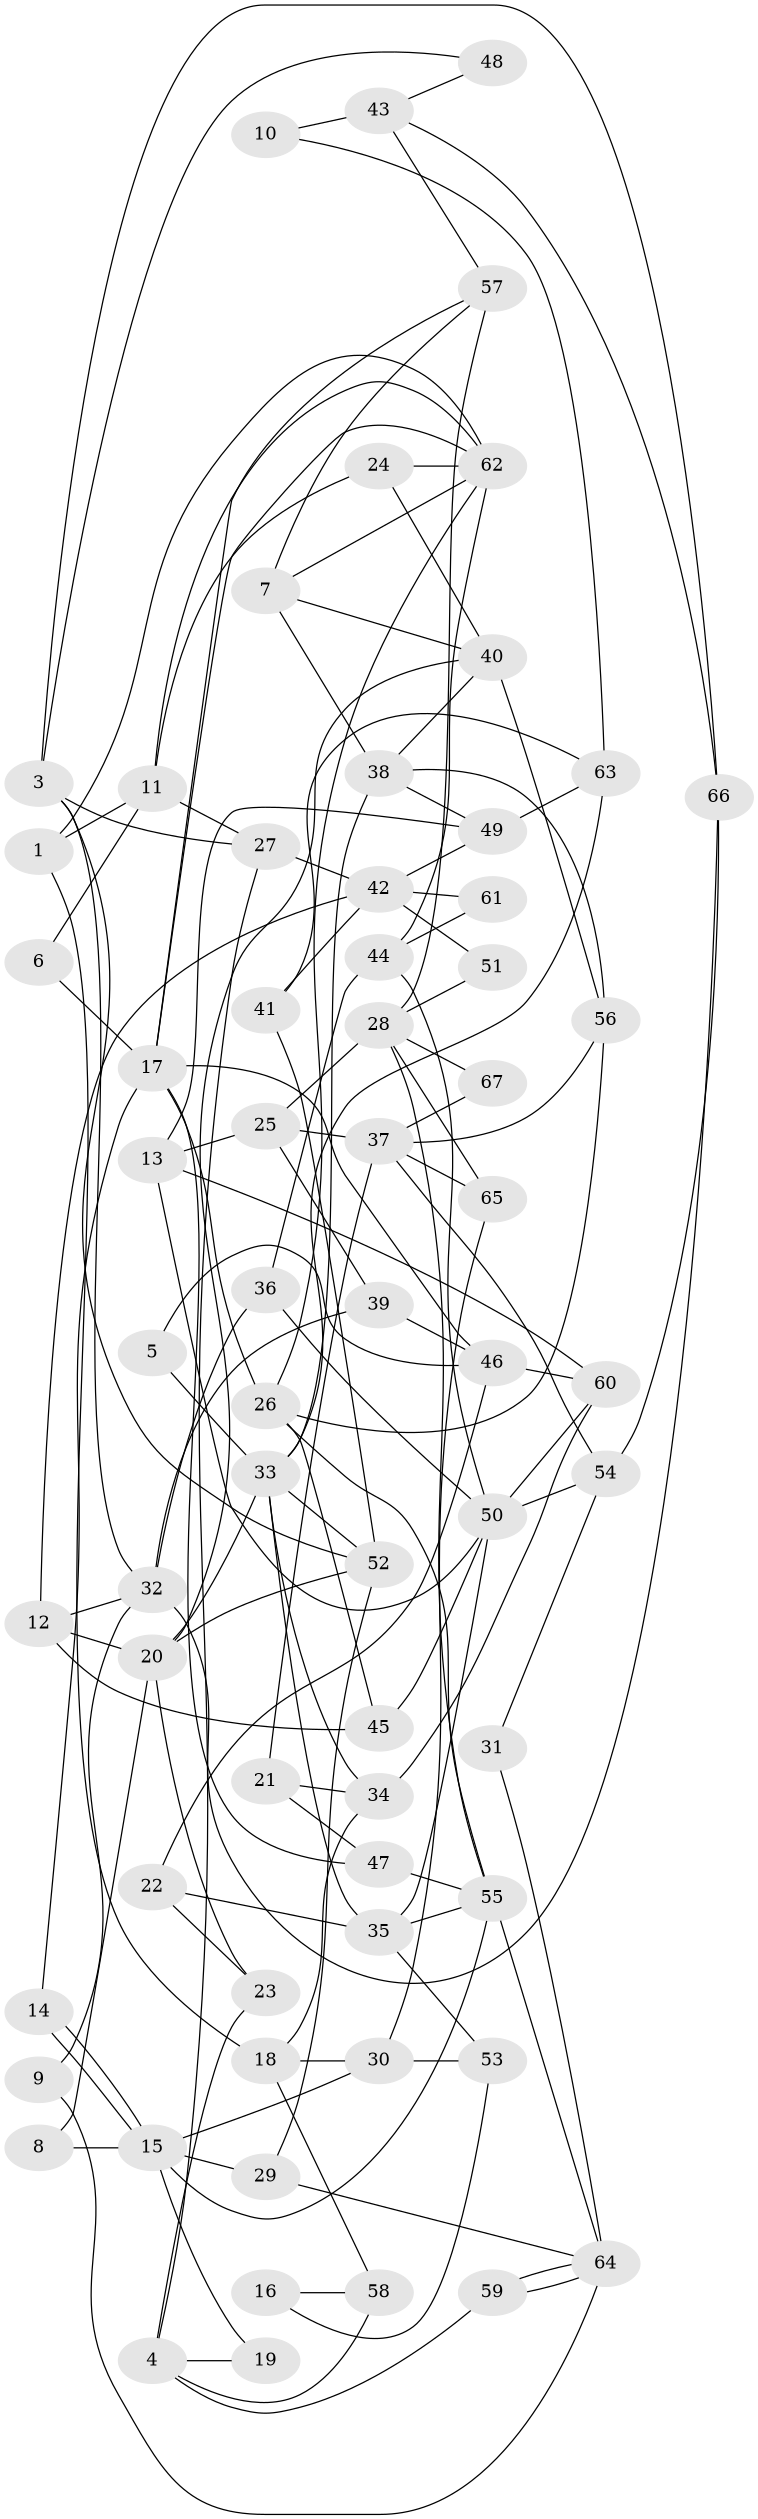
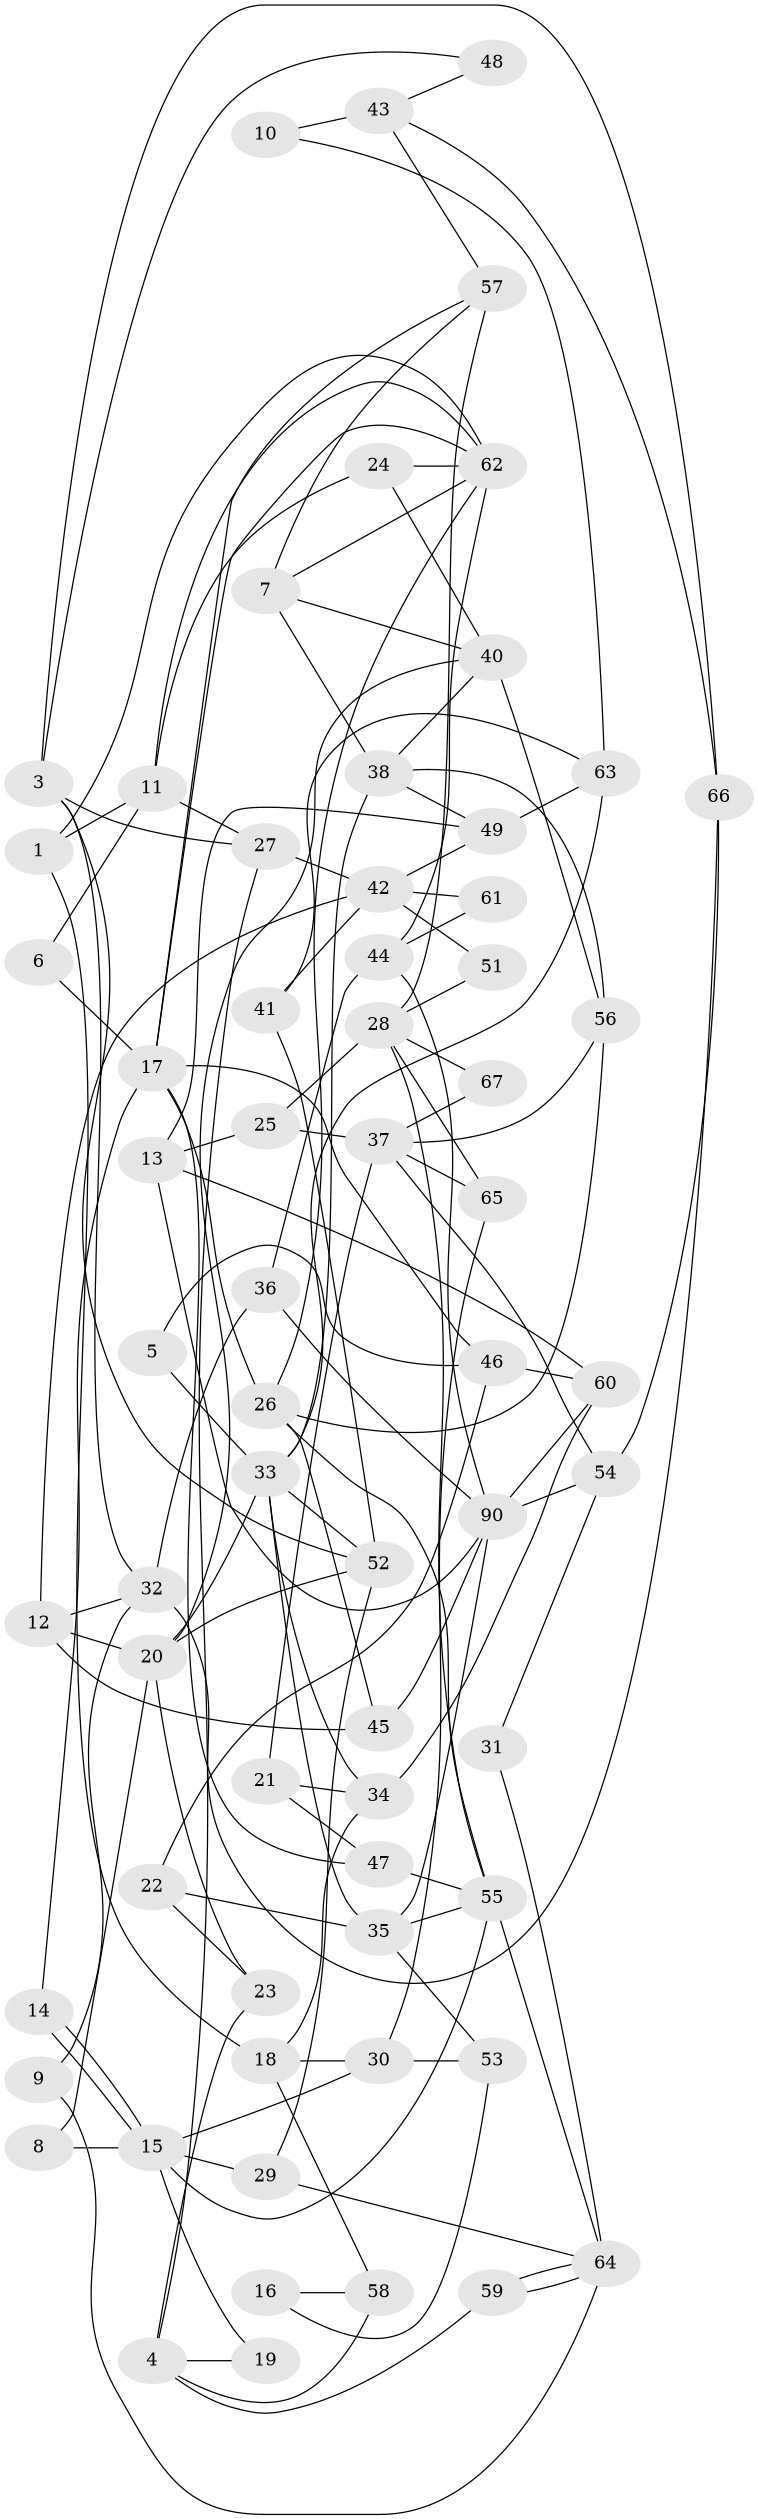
node "39": removed
node "50": label "50" -> "90"
